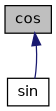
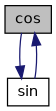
edge "cos" -> "sin": added
